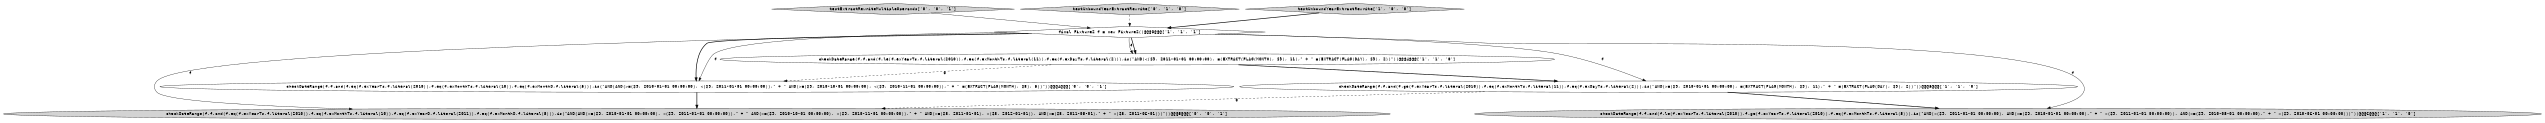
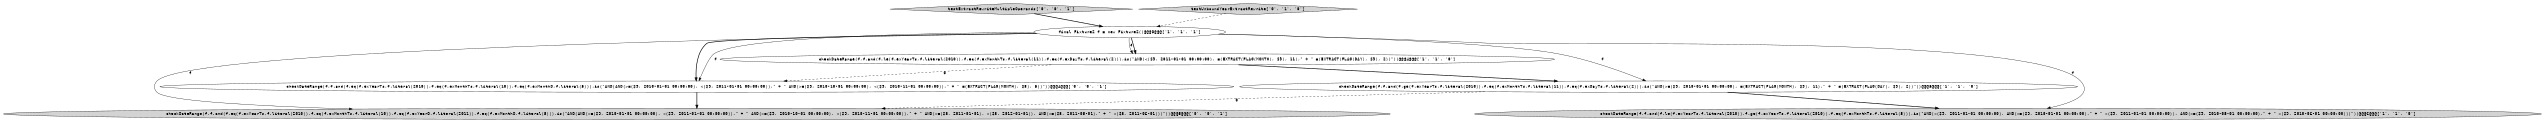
node "testUnboundYearExtractRewrite['1', '0', '0']": removed
edge "testExtractRewriteMultipleOperands['0', '0', '1']" -> "final Fixture2 f = new Fixture2()@@@3@@@['1', '1', '1']": style solid -> bold
node "final Fixture2 f = new Fixture2()@@@3@@@['1', '1', '1']": shape diamond -> ellipse
